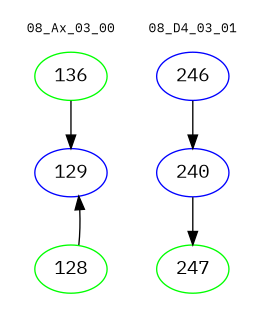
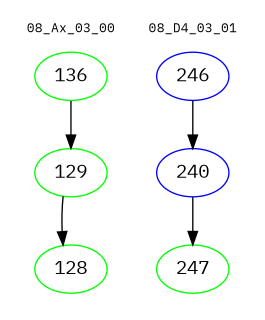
node "129": color blue -> green
edge "128" -> "129": reversed
